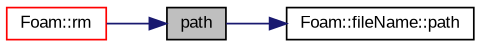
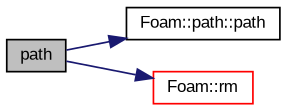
edge "Foam::rm" -> "path": reversed
node "Foam::fileName::path": label "Foam::fileName::path" -> "Foam::path::path"
